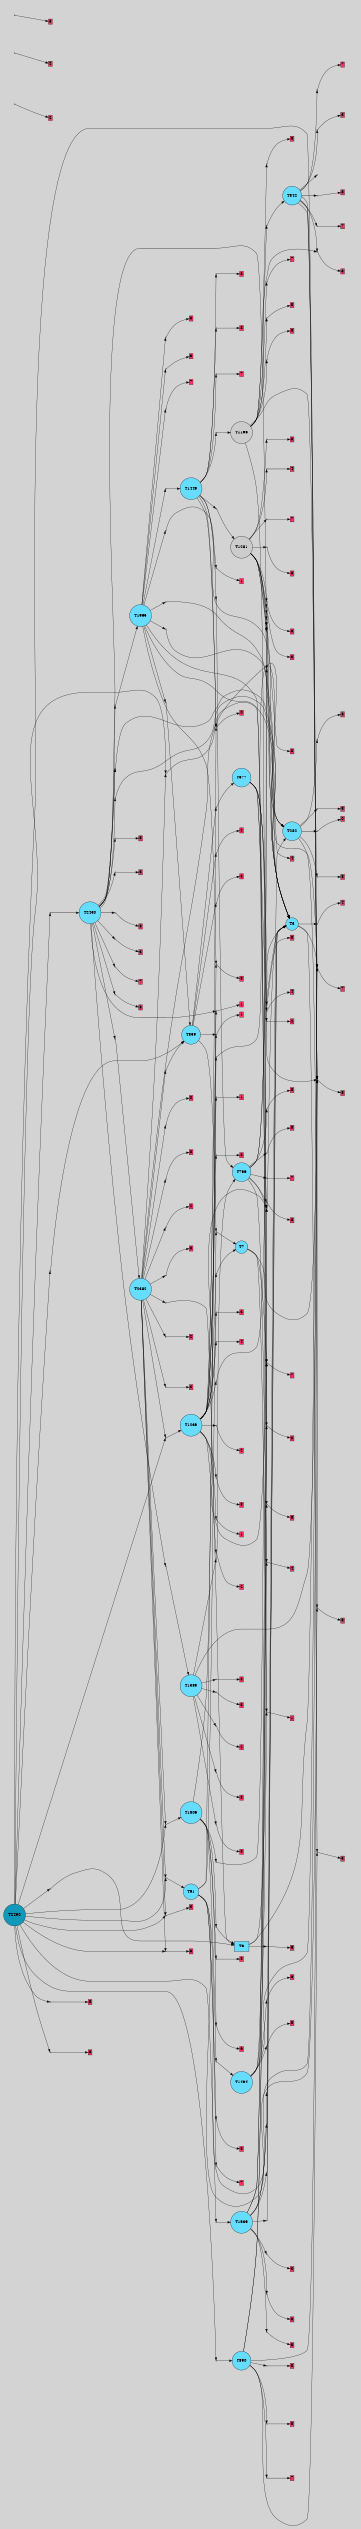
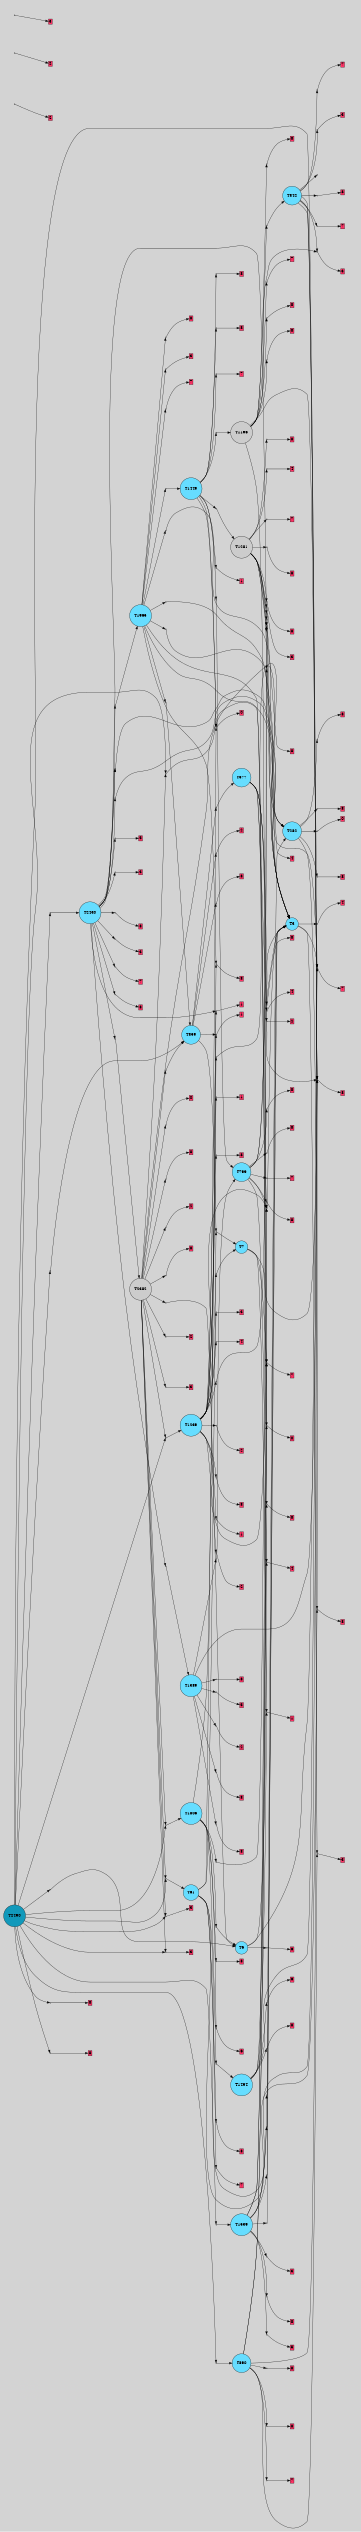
node "T2382": fillcolor #66ddff -> #cccccc
node "T6": shape box -> circle
